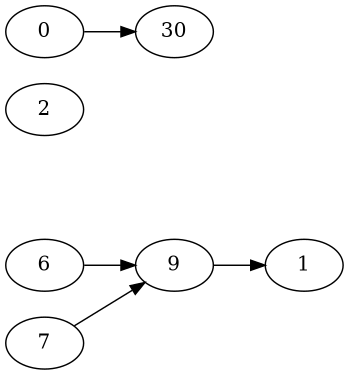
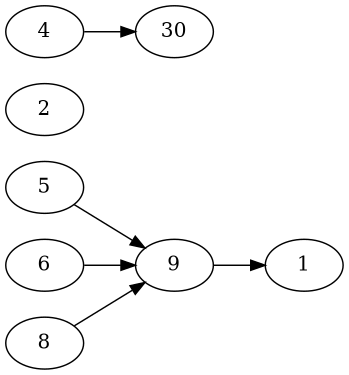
node "0": label "0" -> "4"
node "5": added
node "7": label "7" -> "8"
